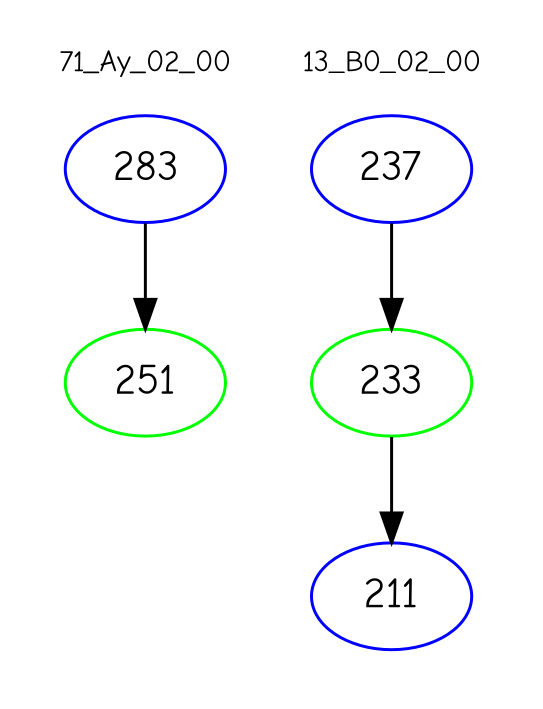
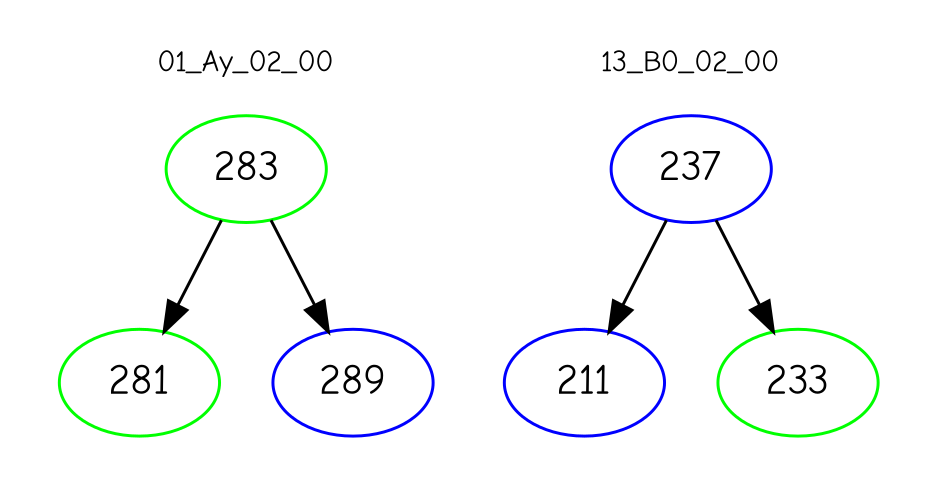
cluster "71_Ay_02_00": label "71_Ay_02_00" -> "01_Ay_02_00"
node "283": color blue -> green
node "251": label "251" -> "281"
node "289": added
edge "233" -> "211": now "237" -> "211"
